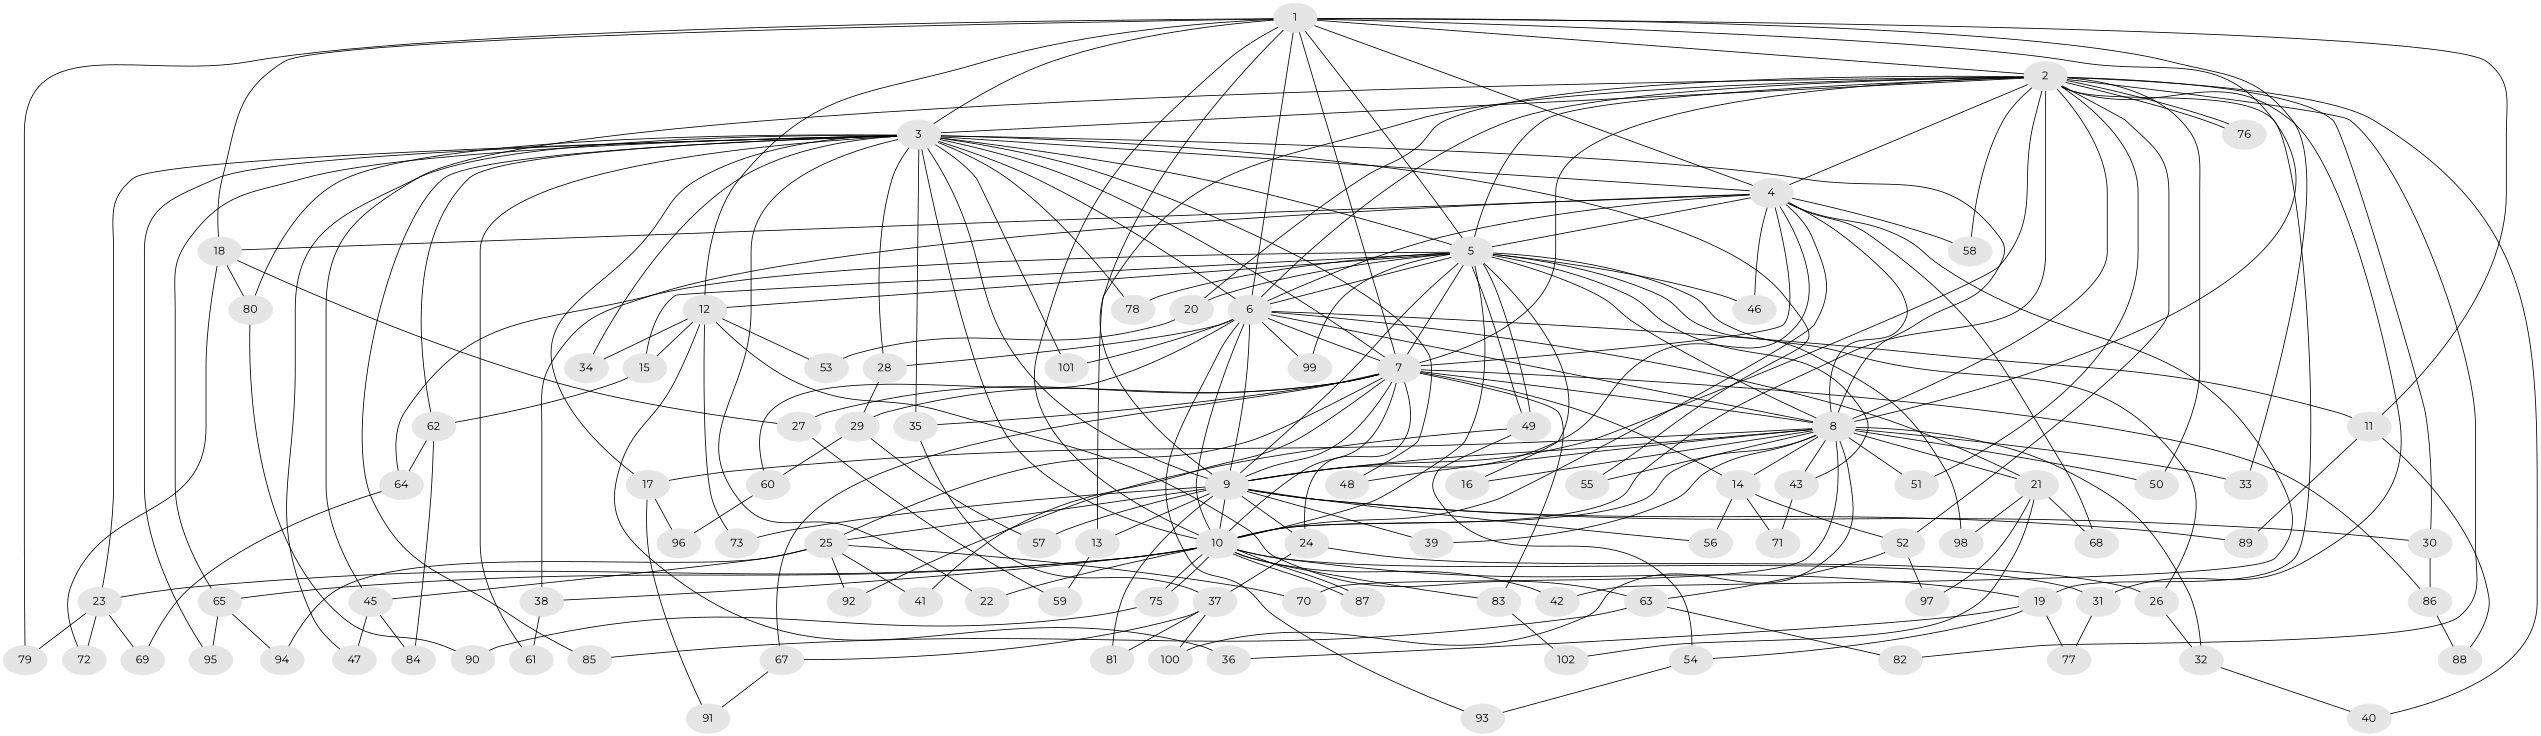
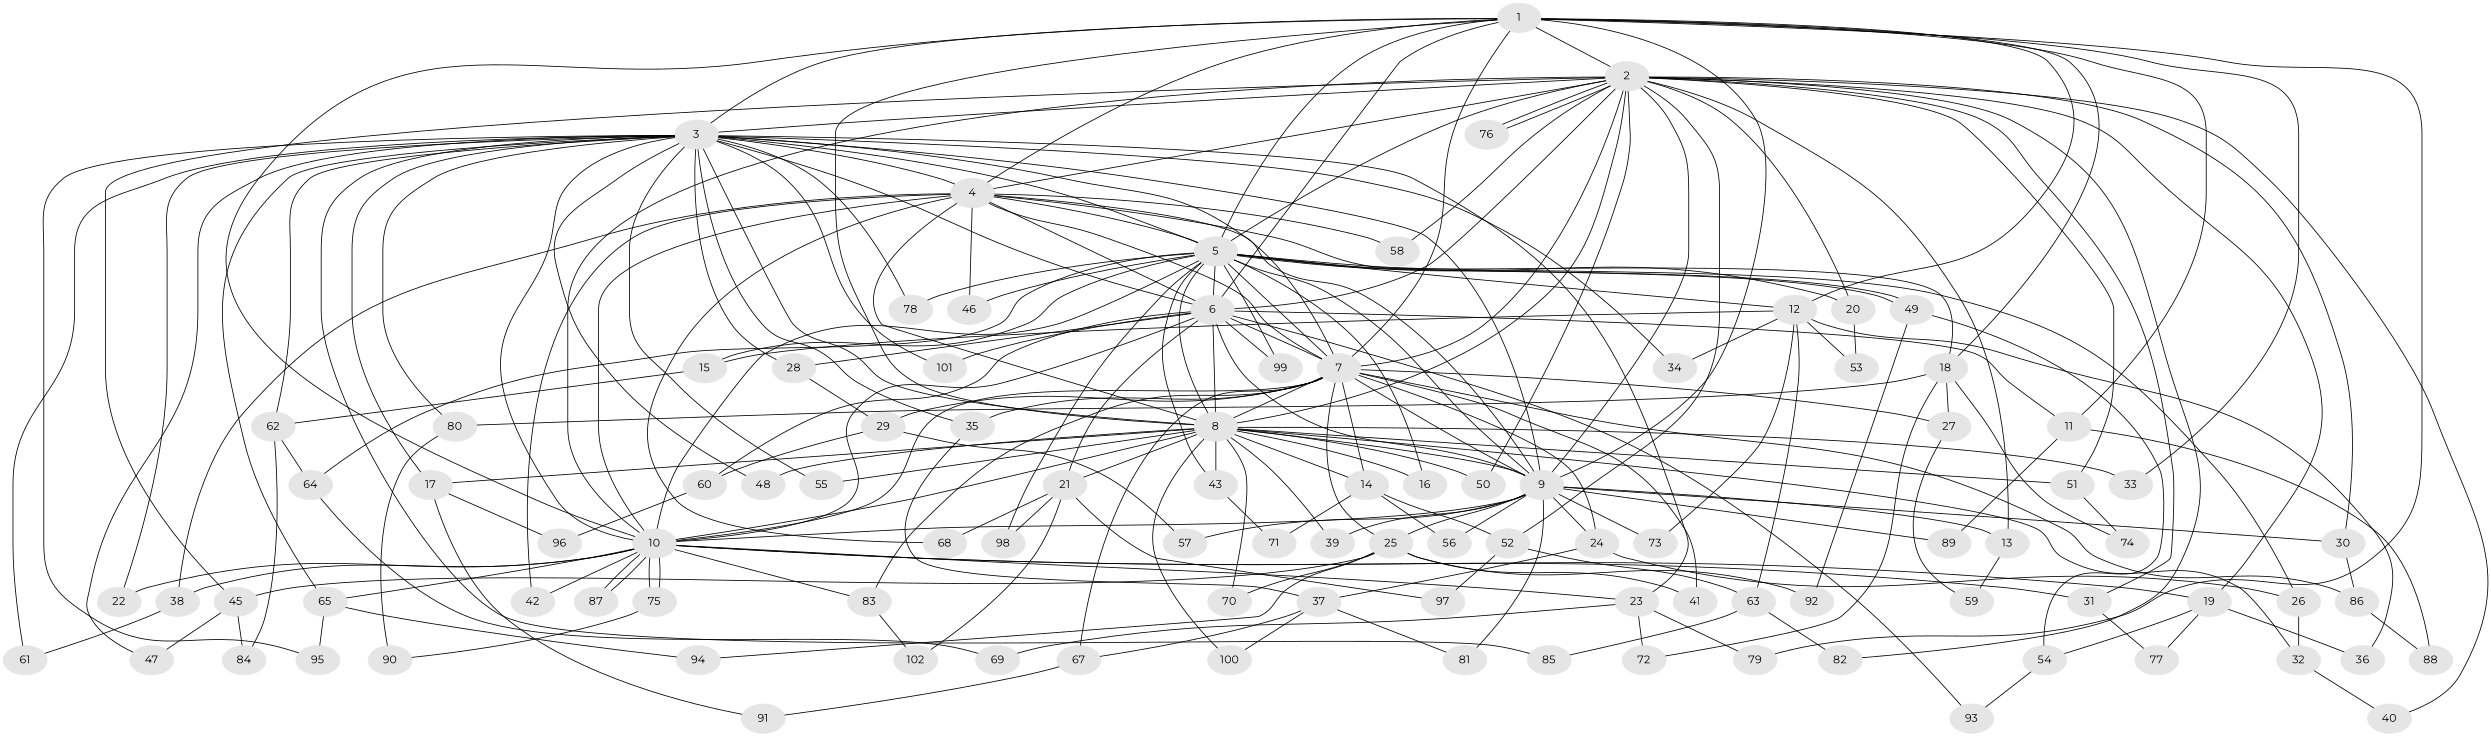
node "74": added
